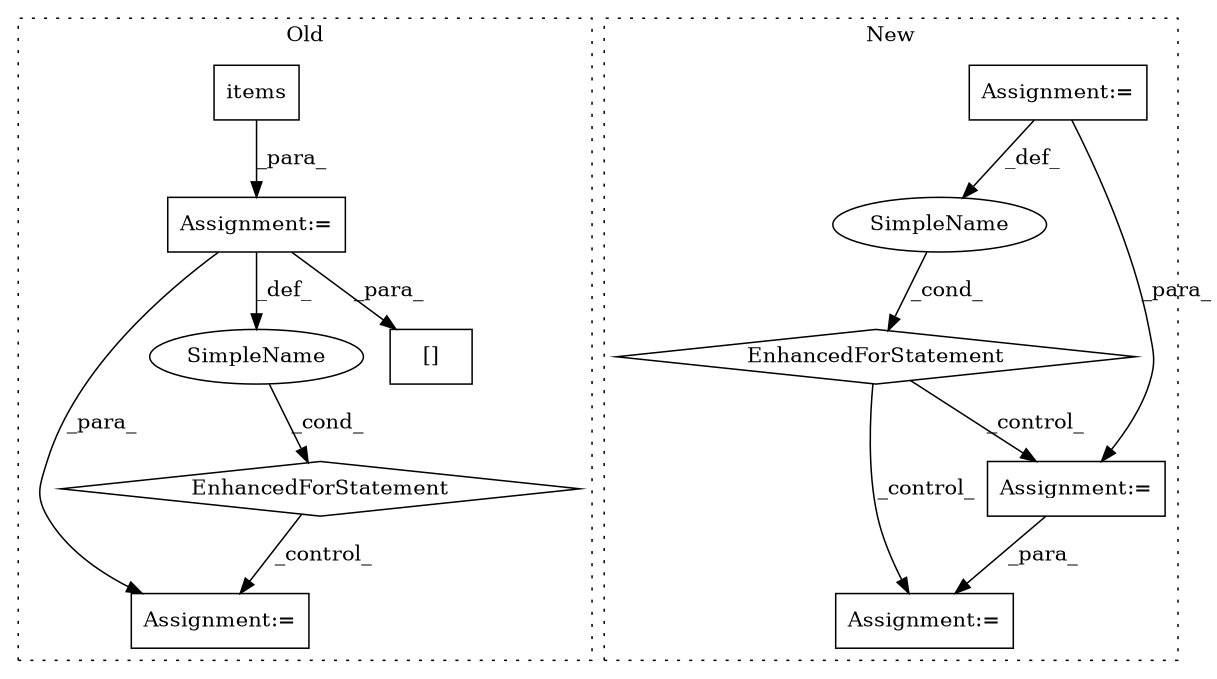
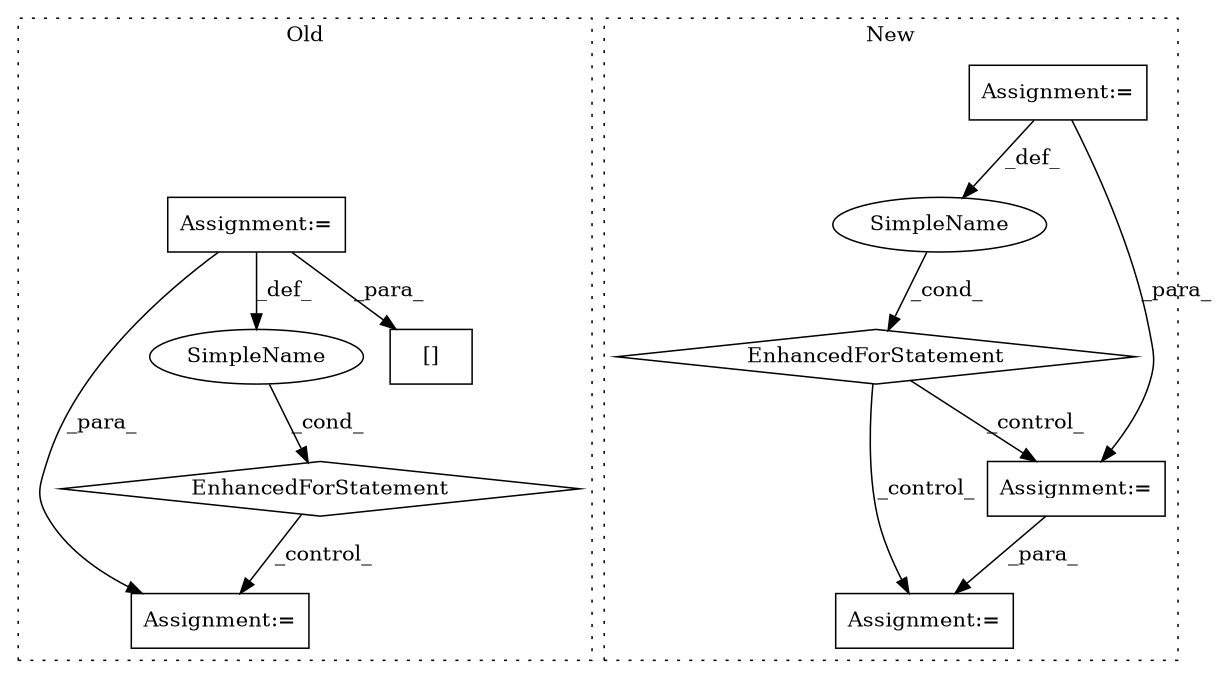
node "items": removed
